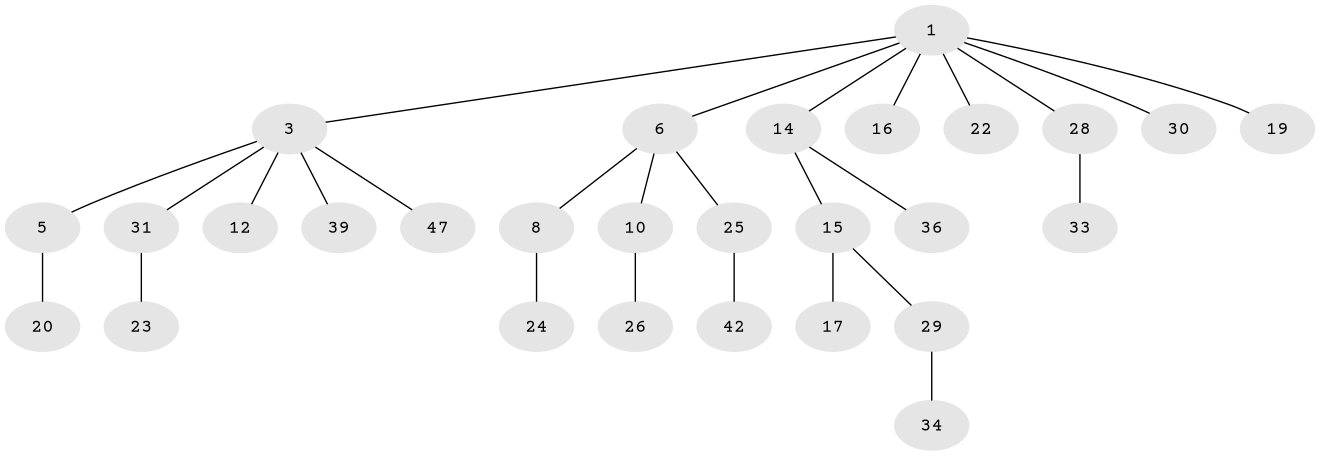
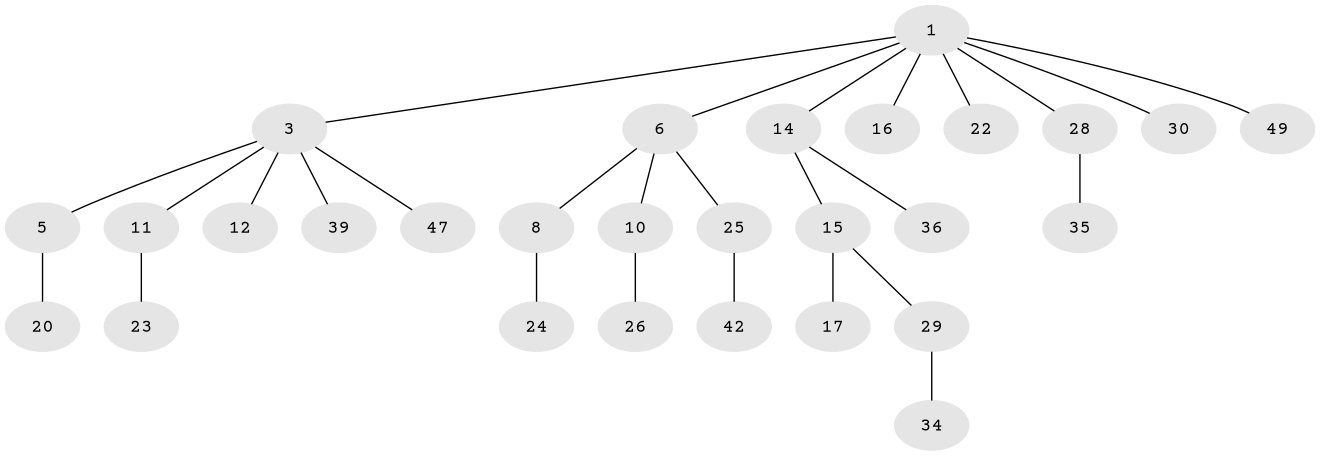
node "19": label "19" -> "49"
node "31": label "31" -> "11"
node "33": label "33" -> "35"
